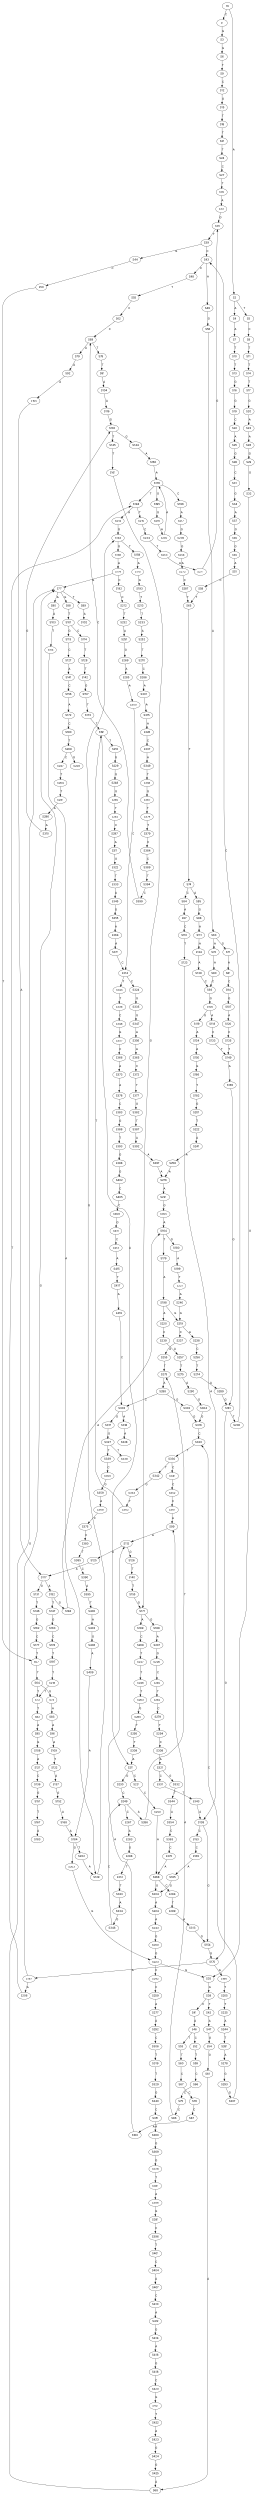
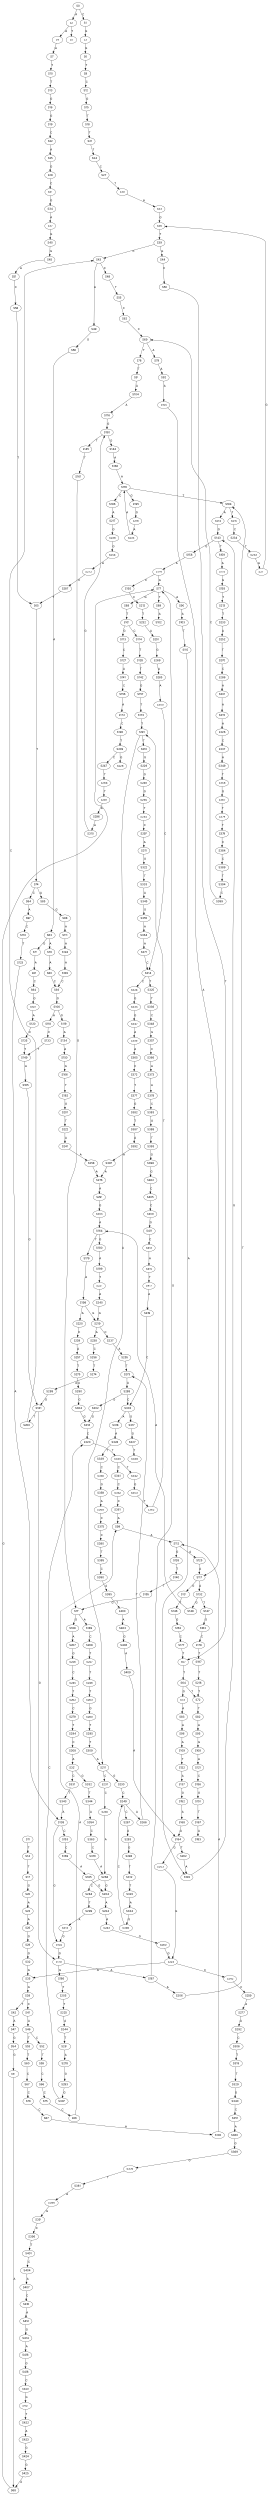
node "S8": removed
edge "S327" -> "S339": now "S328" -> "S339"
